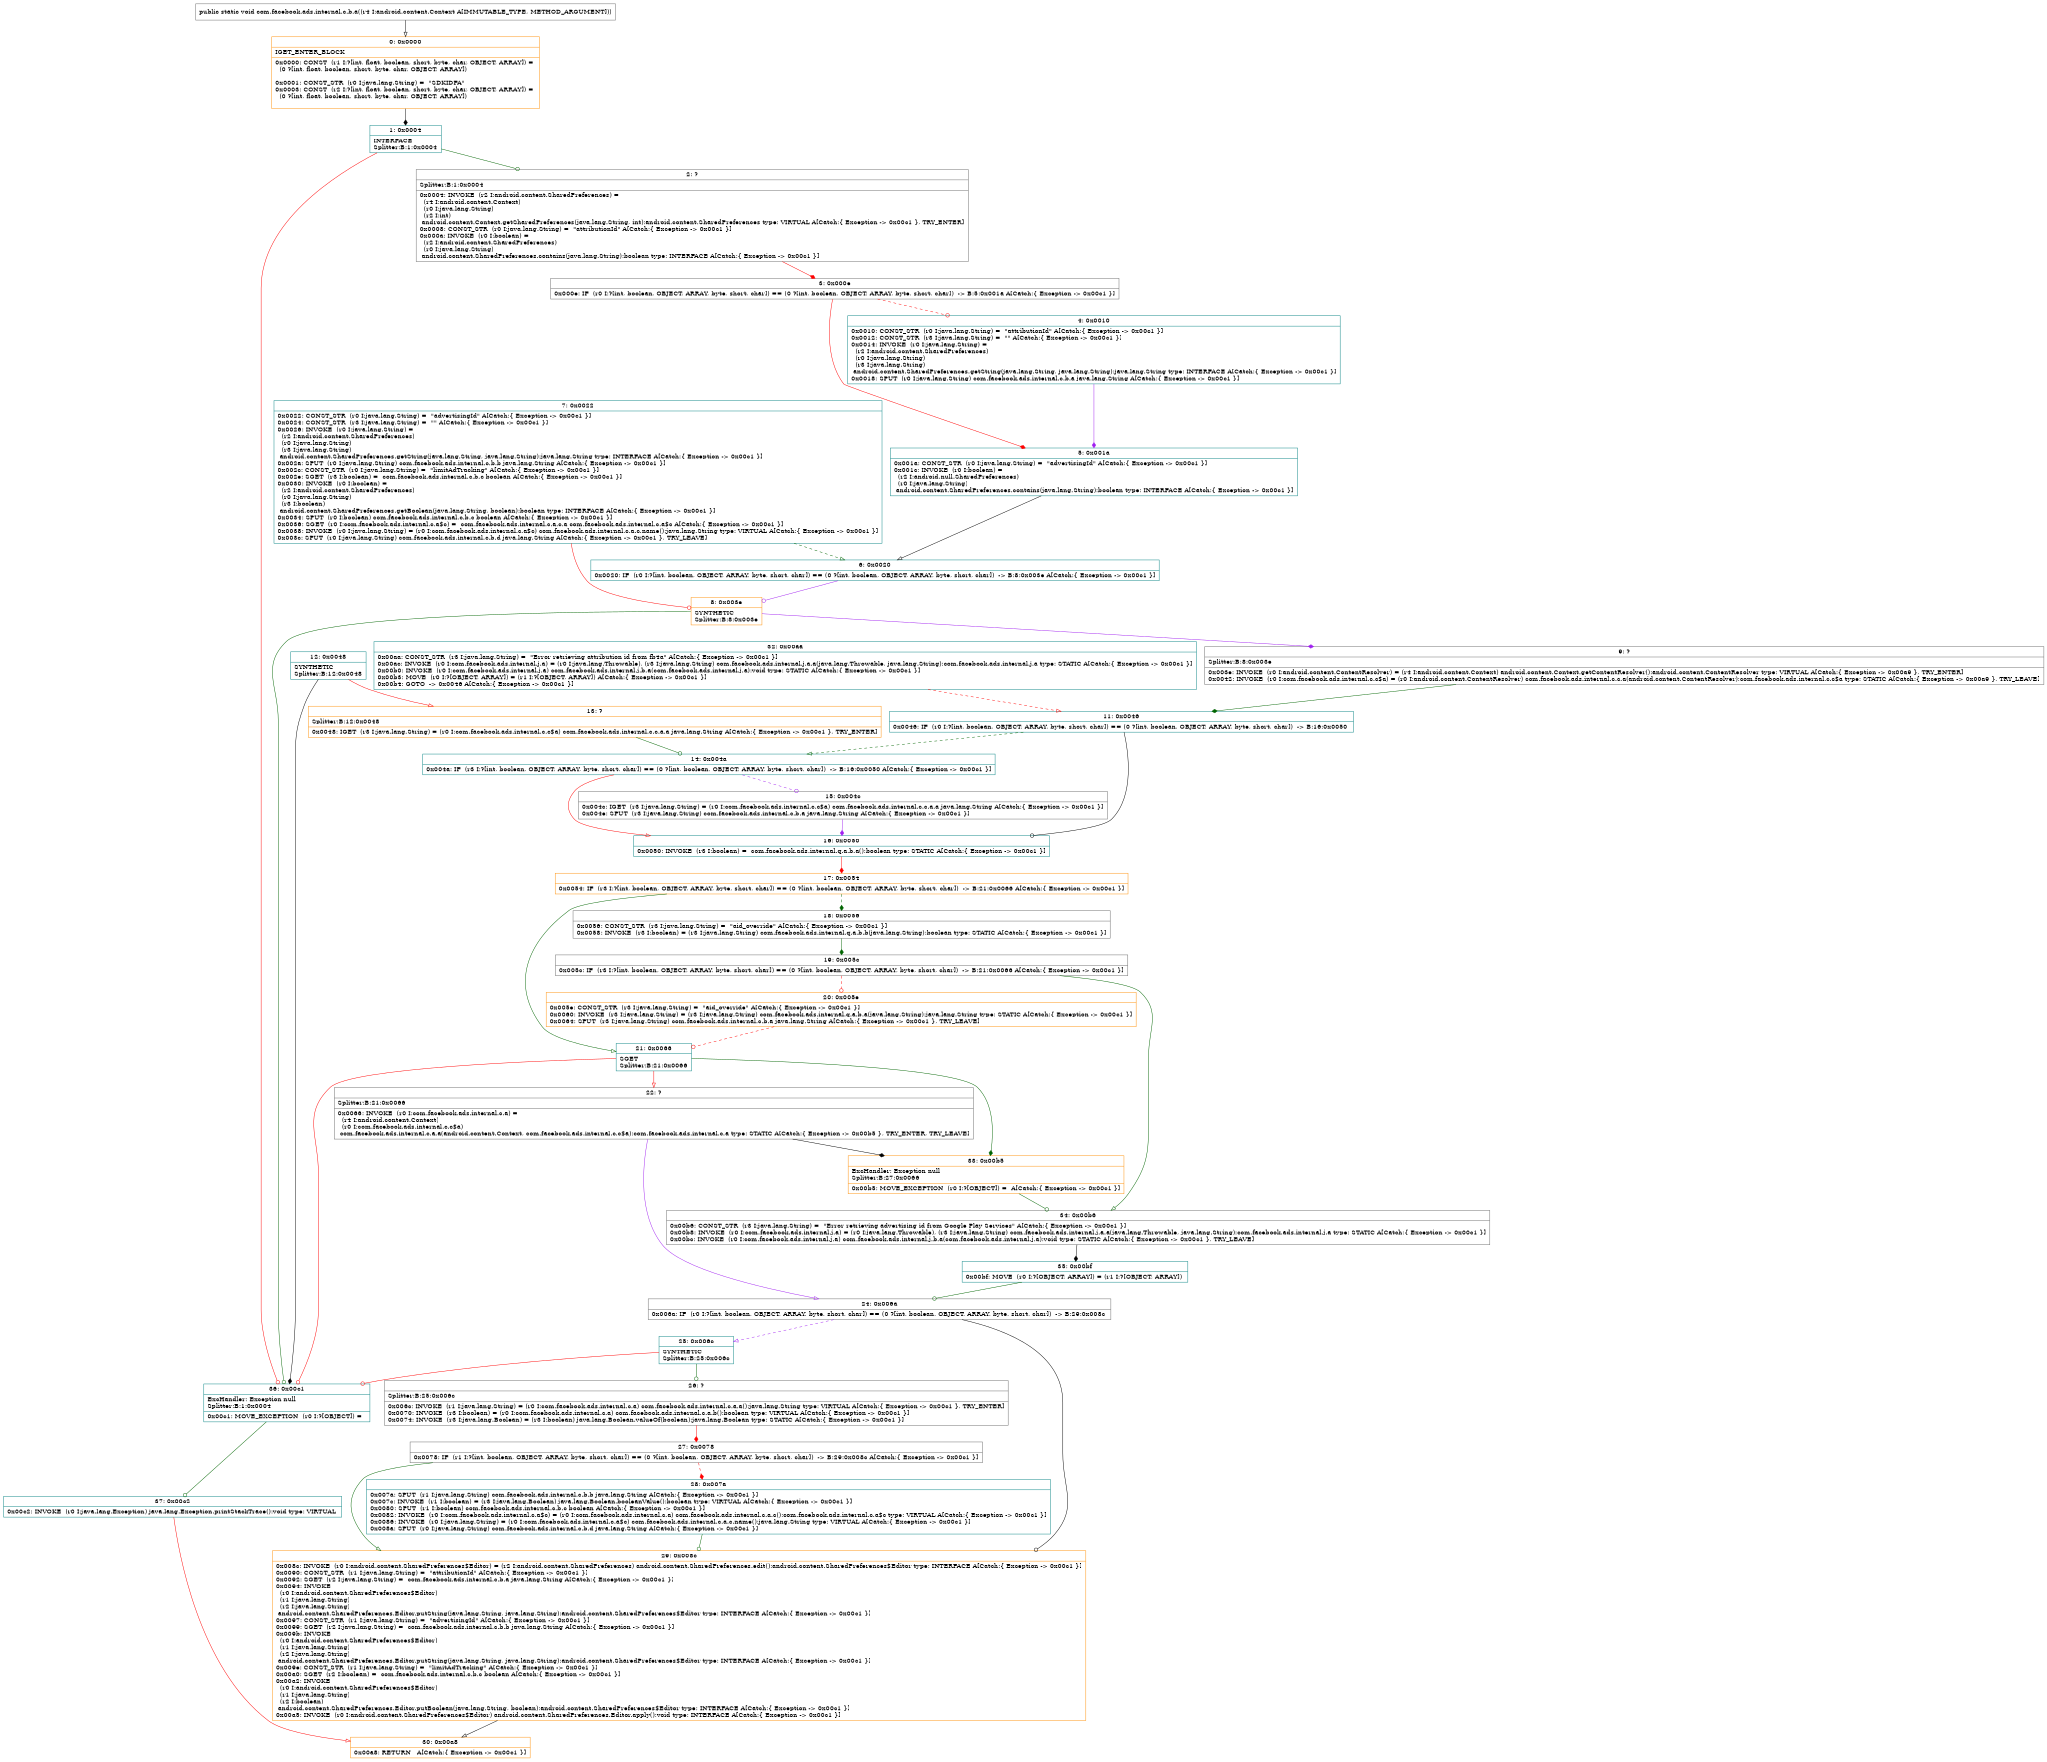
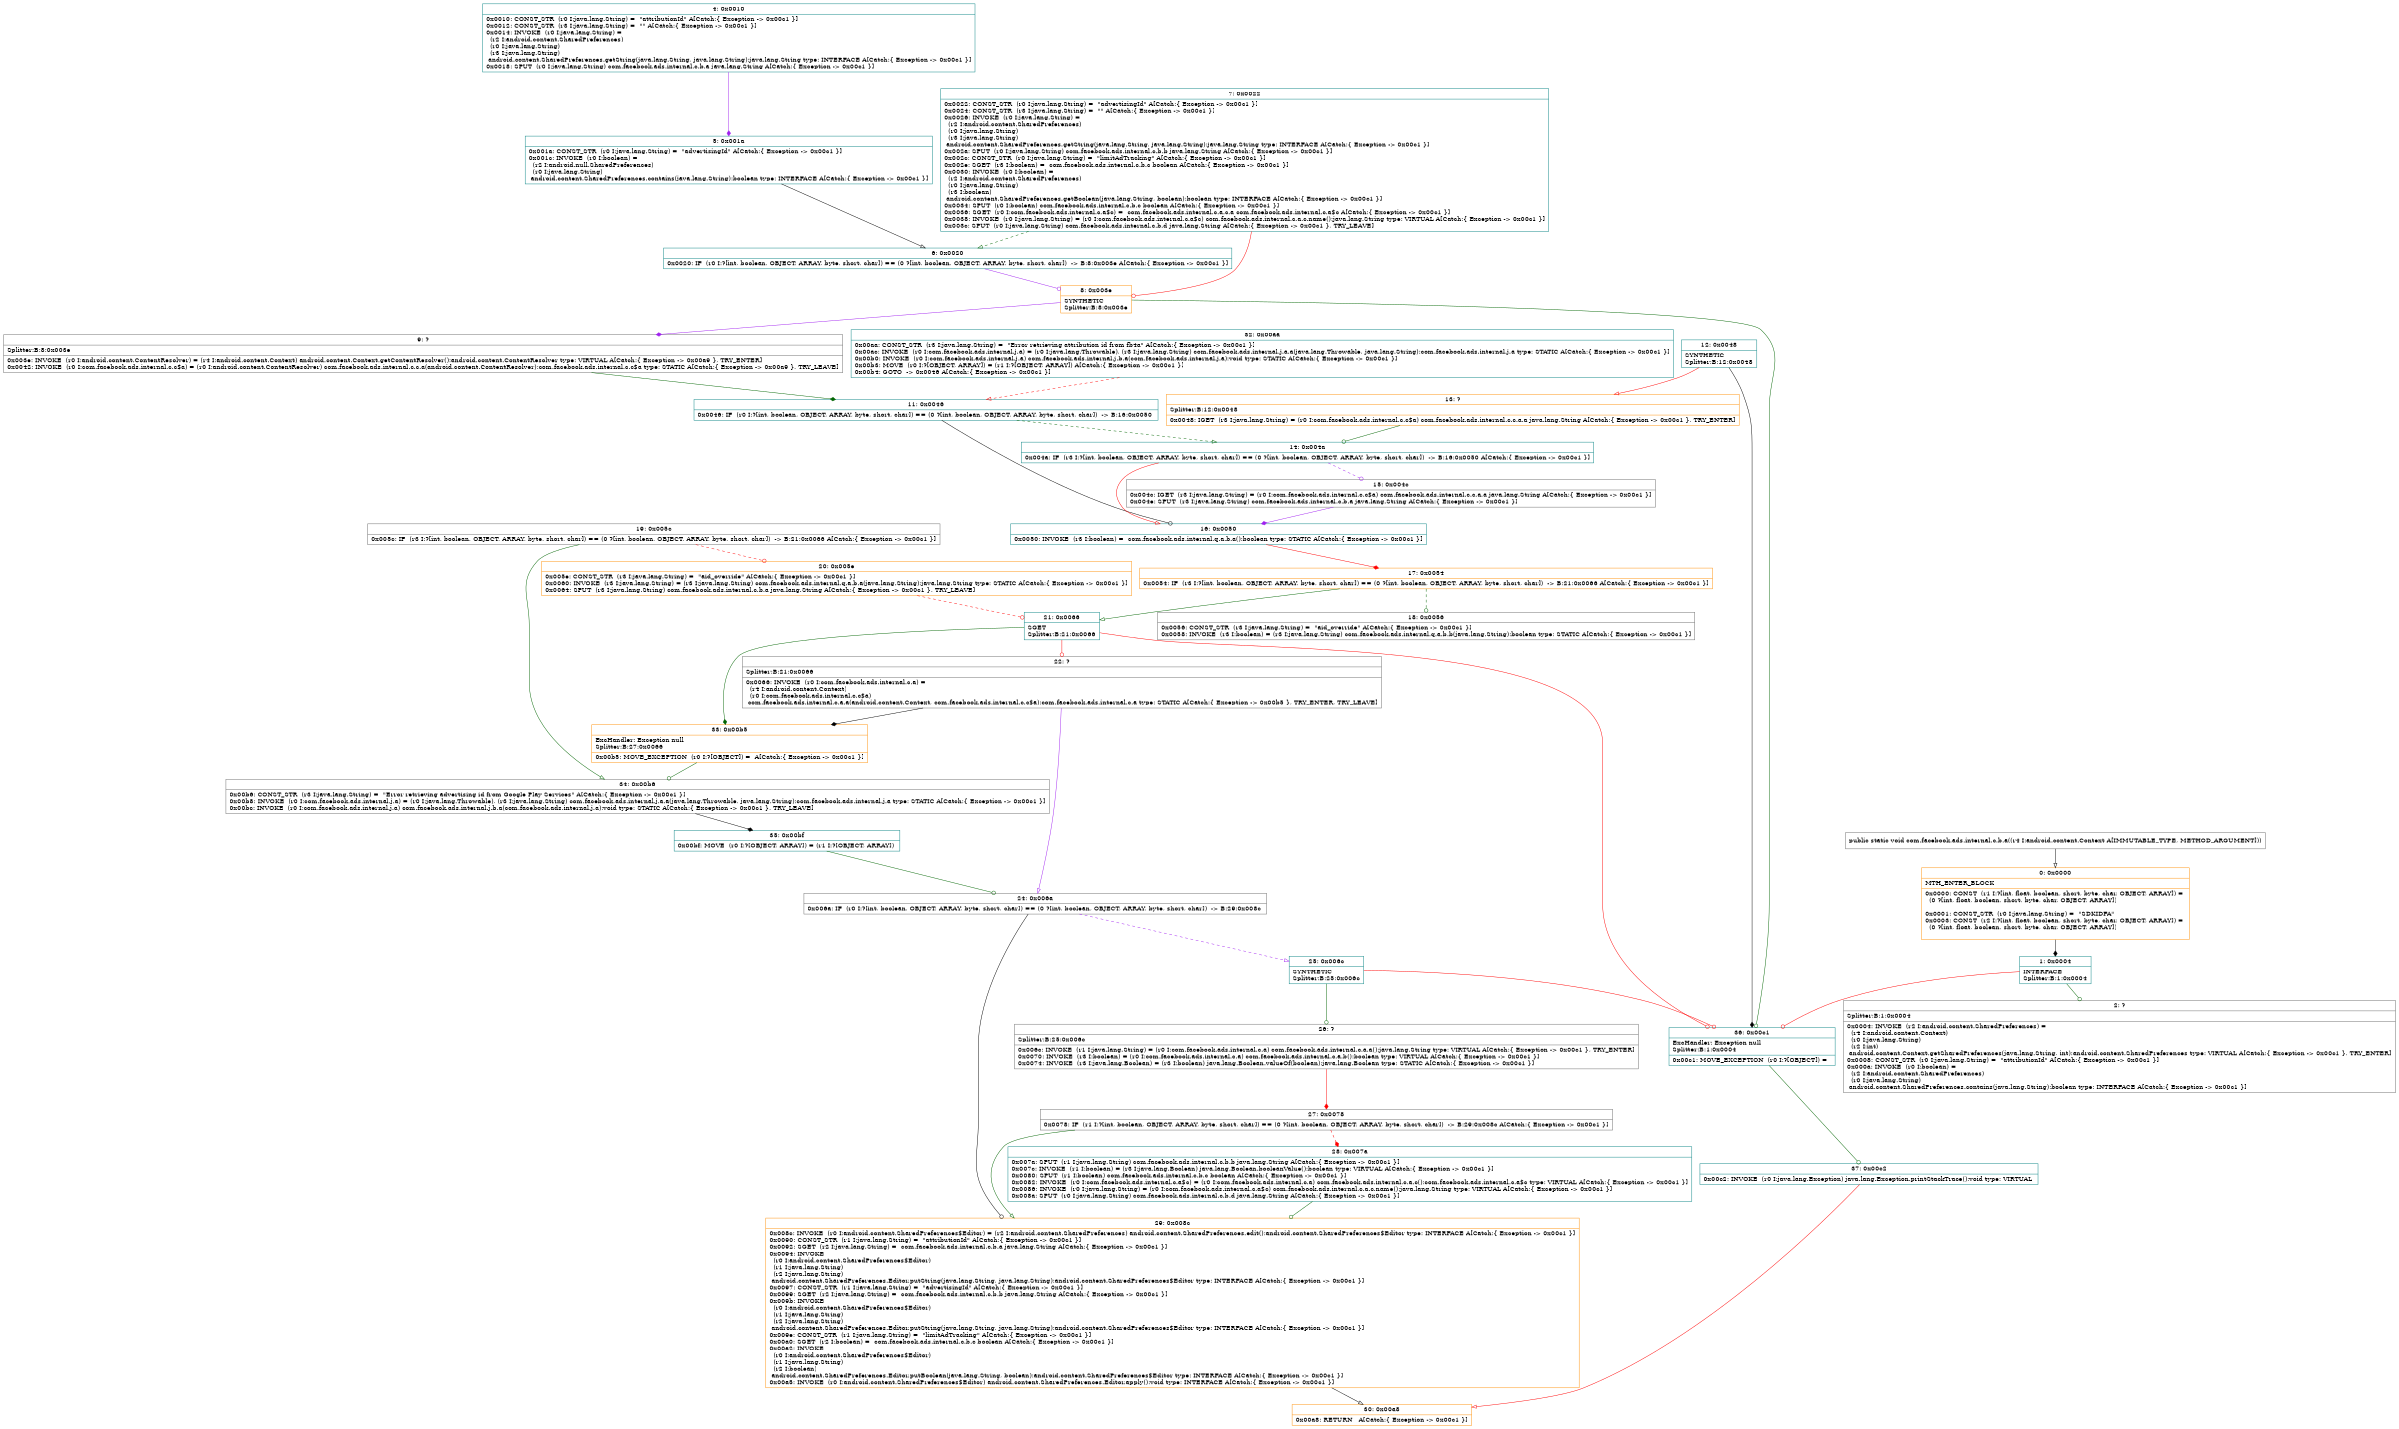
node "0: 0x0000": text "IGET_ENTER_BLOCK" -> "MTH_ENTER_BLOCK"
node "3: 0x000e": removed
edge "17: 0x0054" -> "18: 0x0056": arrowhead diamond -> odot
edge "18: 0x0056" -> "19: 0x005c": removed
edge "21: 0x0066" -> "22: ?": arrowhead onormal -> odot
